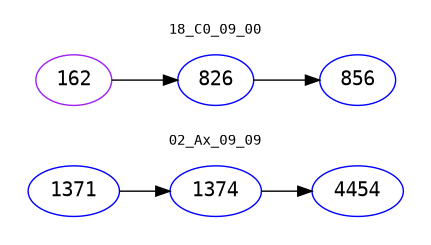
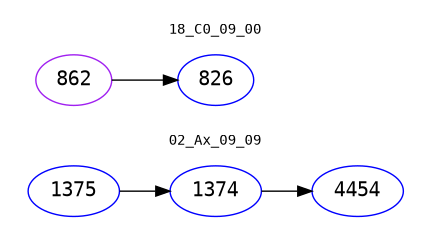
node "162": label "162" -> "862"
node "856": removed
node "1371": label "1371" -> "1375"
